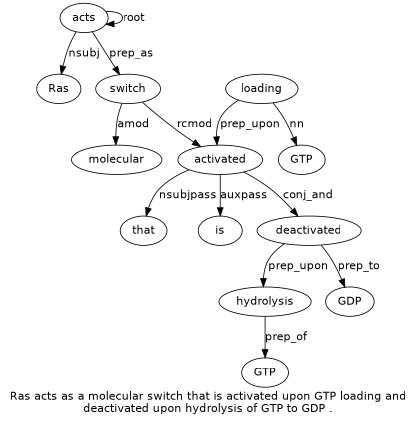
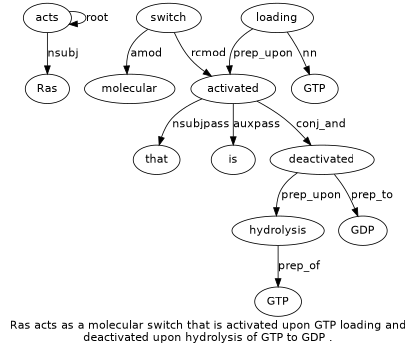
edge "acts" -> "switch": removed, label "prep_as"
